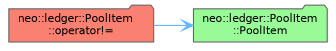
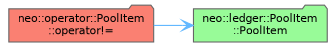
node "neo::ledger::PoolItem ::operator!=": label "neo::ledger::PoolItem ::operator!=" -> "neo::operator::PoolItem ::operator!="
